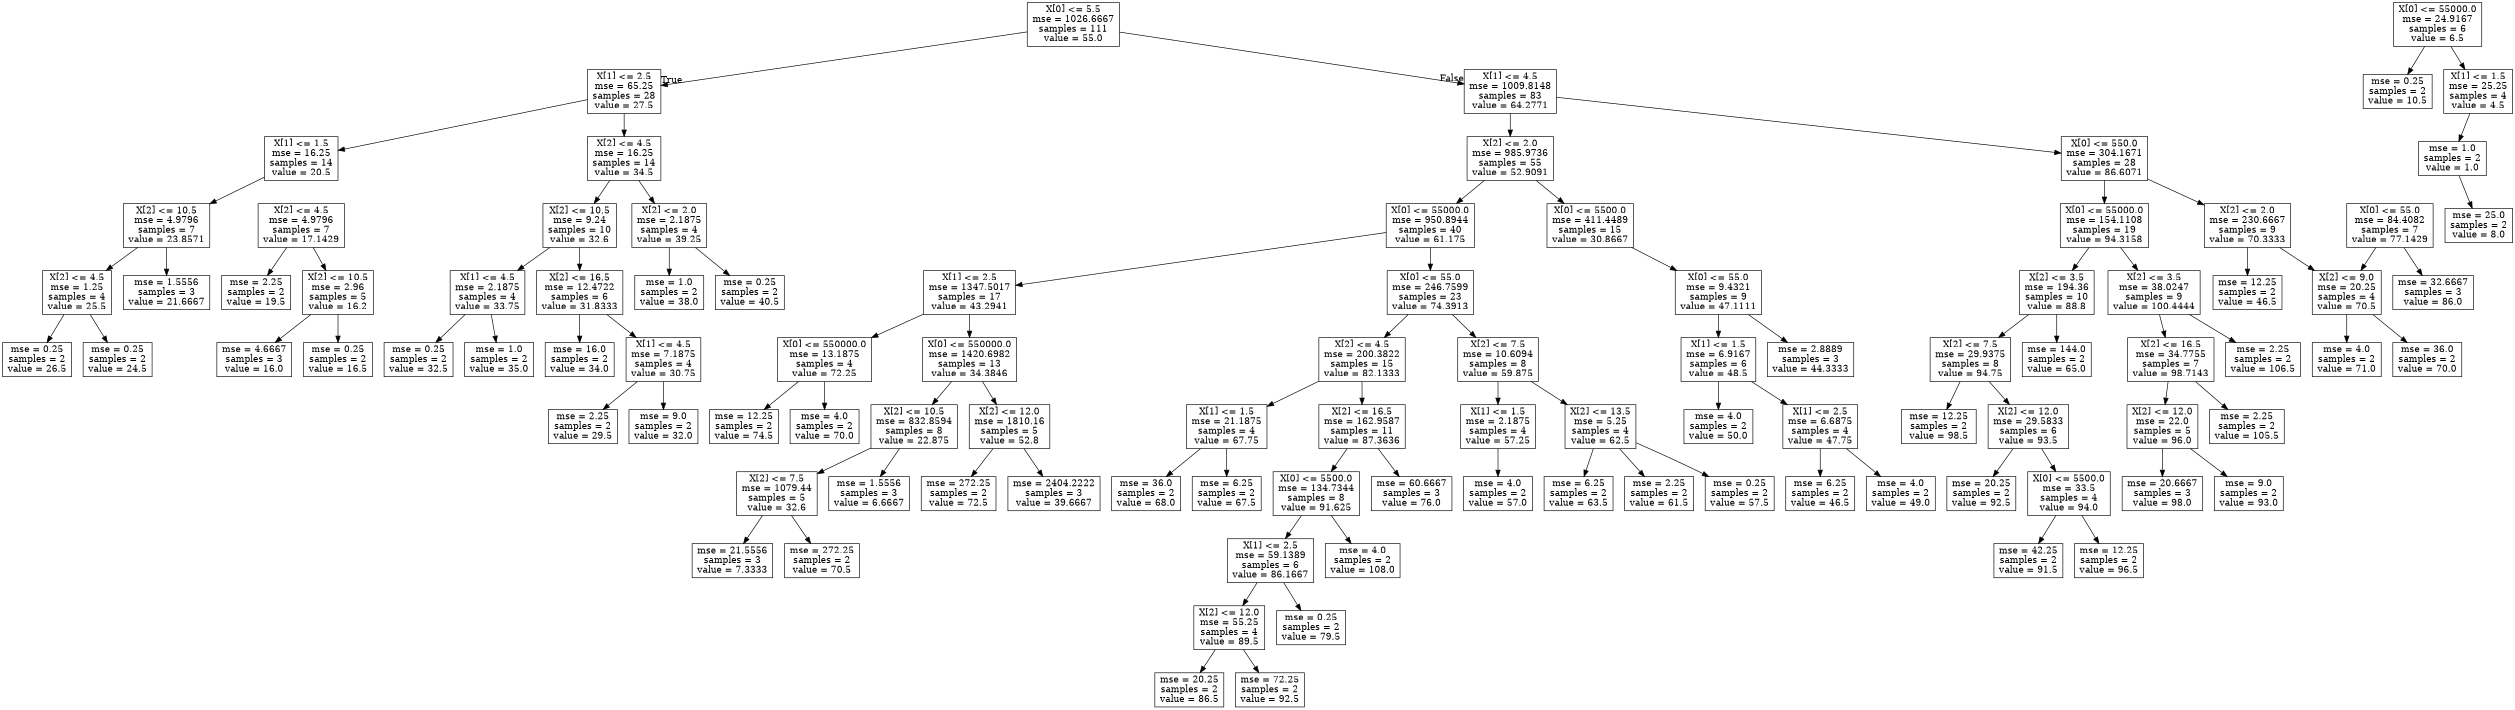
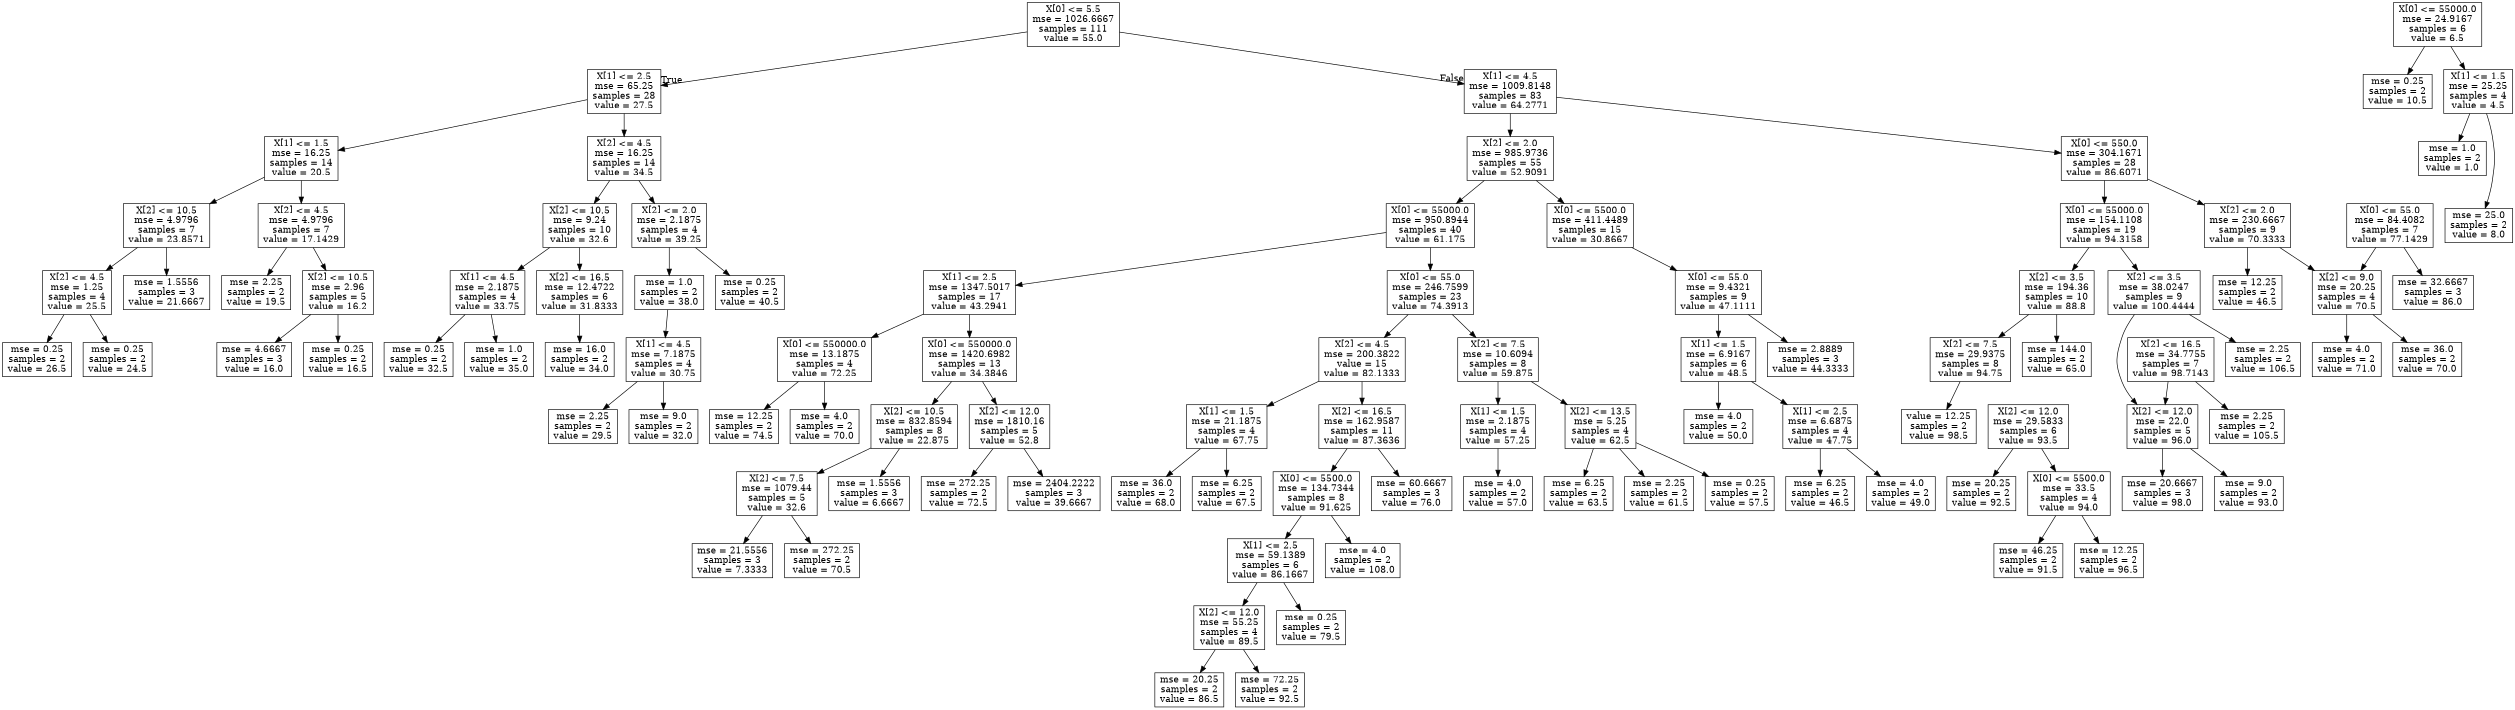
edge "X[1] <= 1.5 mse = 16.25 samples = 14 value = 20.5" -> "X[2] <= 4.5 mse = 4.9796 samples = 7 value = 17.1429": added
edge "mse = 1.0 samples = 2 value = 1.0" -> "mse = 25.0 samples = 2 value = 8.0": now "X[1] <= 1.5 mse = 25.25 samples = 4 value = 4.5" -> "mse = 25.0 samples = 2 value = 8.0"
edge "X[2] <= 3.5 mse = 38.0247 samples = 9 value = 100.4444" -> "X[2] <= 16.5 mse = 34.7755 samples = 7 value = 98.7143": now "X[2] <= 3.5 mse = 38.0247 samples = 9 value = 100.4444" -> "X[2] <= 12.0 mse = 22.0 samples = 5 value = 96.0"
edge "X[2] <= 16.5 mse = 12.4722 samples = 6 value = 31.8333" -> "X[1] <= 4.5 mse = 7.1875 samples = 4 value = 30.75": now "mse = 1.0 samples = 2 value = 38.0" -> "X[1] <= 4.5 mse = 7.1875 samples = 4 value = 30.75"
node "X[2] <= 4.5 mse = 200.3822 samples = 15 value = 82.1333": label "X[2] <= 4.5 mse = 200.3822 samples = 15 value = 82.1333" -> "X[2] <= 4.5 mse = 200.3822 value = 15 value = 82.1333"
edge "X[2] <= 7.5 mse = 29.9375 samples = 8 value = 94.75" -> "X[2] <= 12.0 mse = 29.5833 samples = 6 value = 93.5": removed
node "mse = 12.25 samples = 2 value = 98.5": label "mse = 12.25 samples = 2 value = 98.5" -> "value = 12.25 samples = 2 value = 98.5"
node "mse = 42.25 samples = 2 value = 91.5": label "mse = 42.25 samples = 2 value = 91.5" -> "mse = 46.25 samples = 2 value = 91.5"
